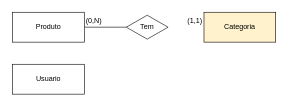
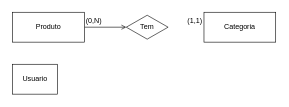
edge "Produto" -- "Tem": arrowhead none -> open
node "Categoria": fillcolor #fff2cc -> #ffffff
node "Usuario": size 72x30 -> 45x30
